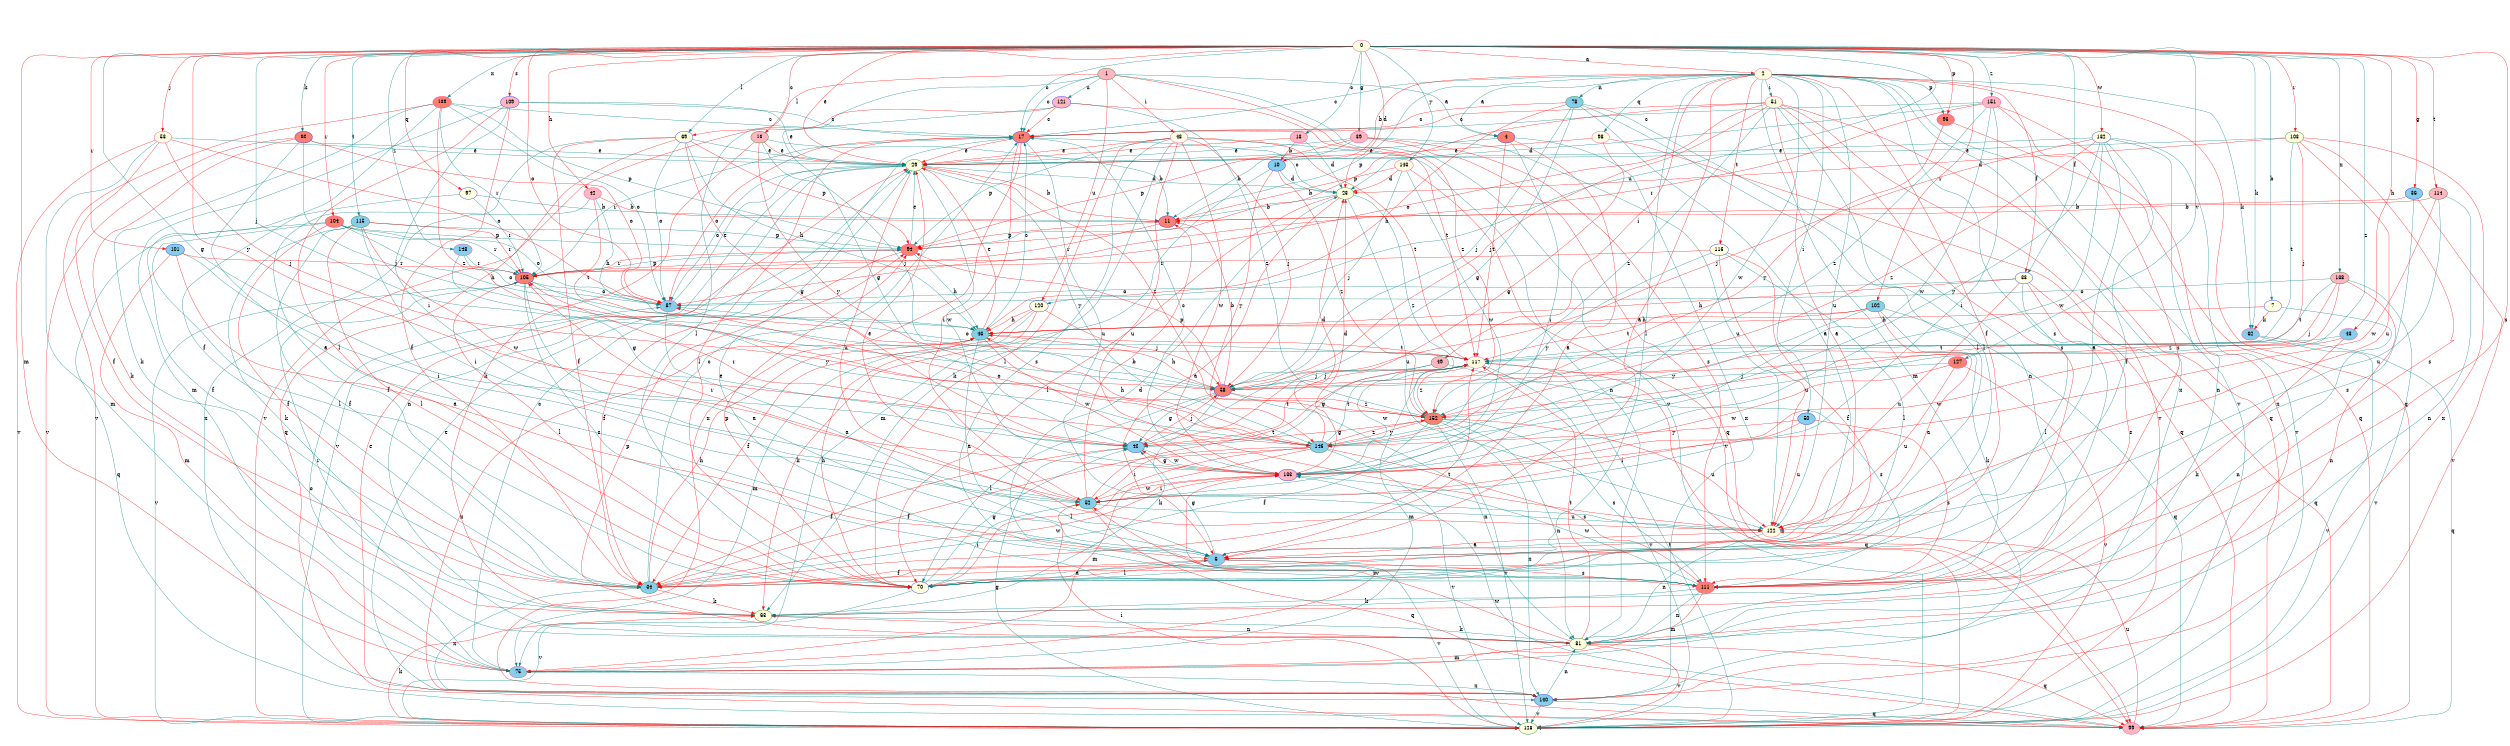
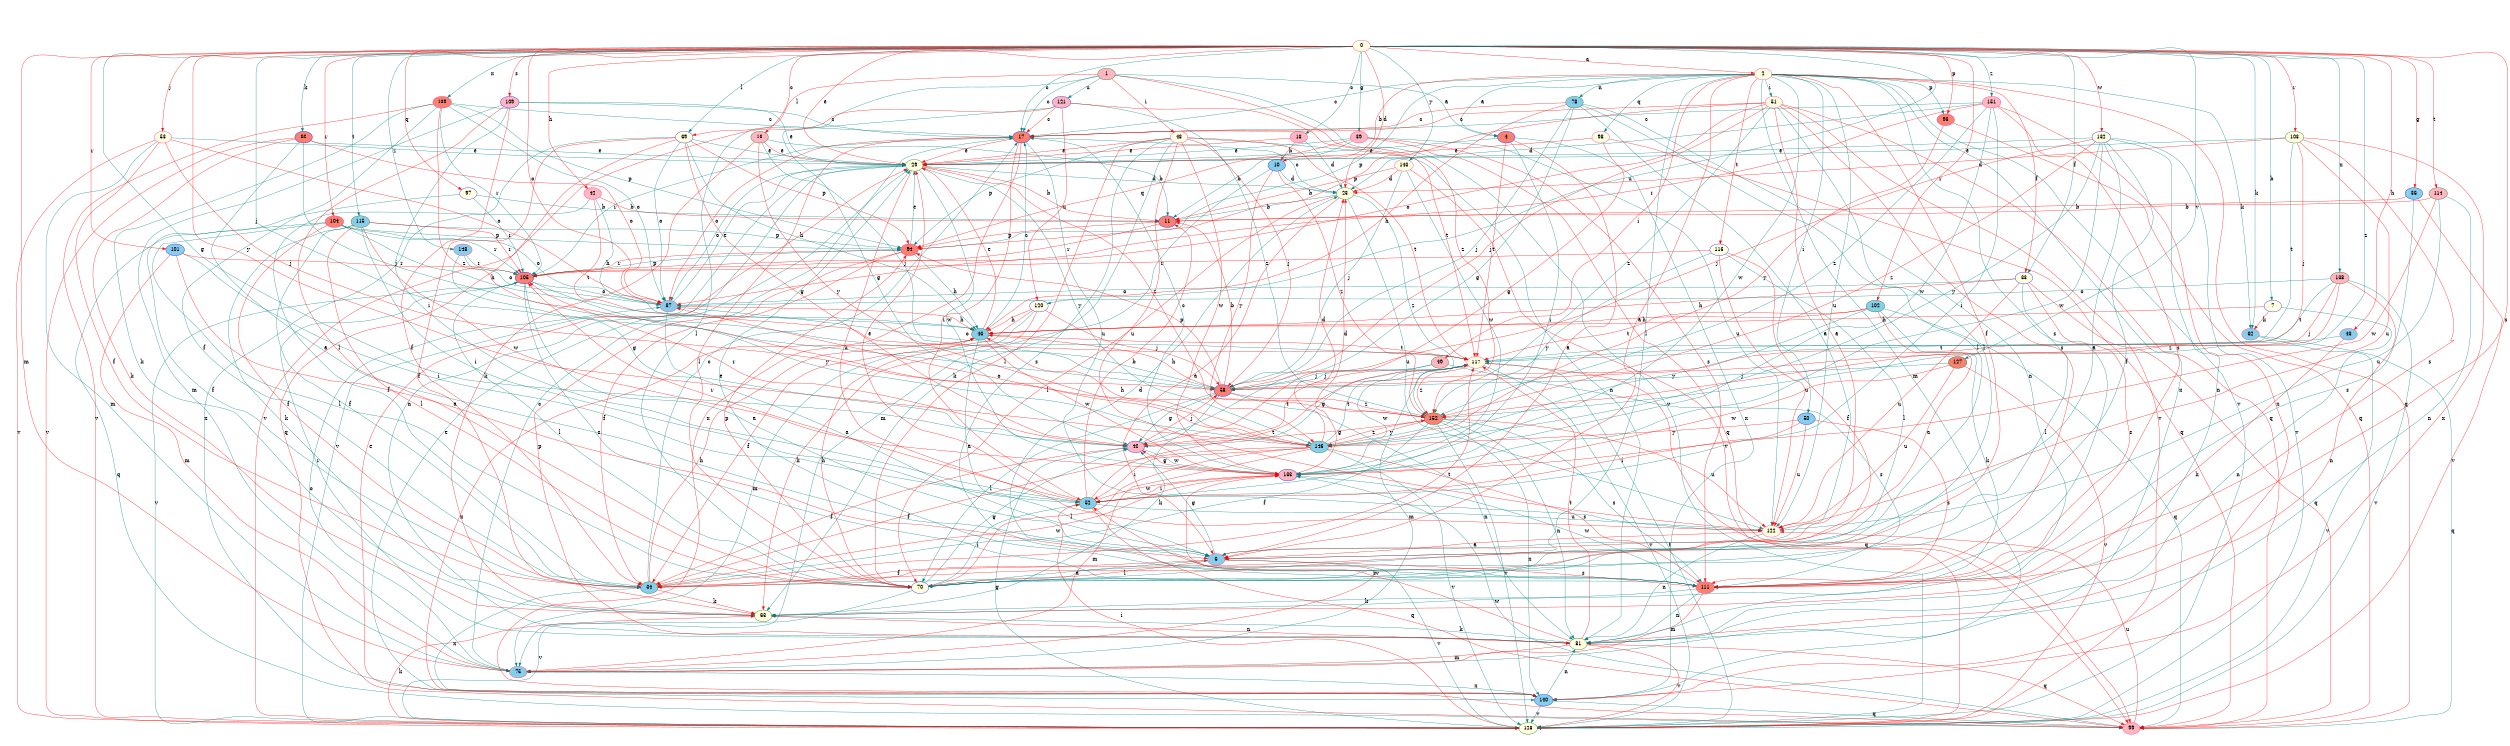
edge "1" -> "120": now "121" -> "120"
edge "39" -> "94": label "p" -> "q"
edge "87" -> "46": added, label "h"
edge "69" -> "34": now "69" -> "63"
node "127": color deeppink -> darkgreen
edge "43" -> "133": removed, label "w"
node "40": fillcolor skyblue -> lightpink
edge "105" -> "70": color red -> teal
edge "81" -> "94": reversed
